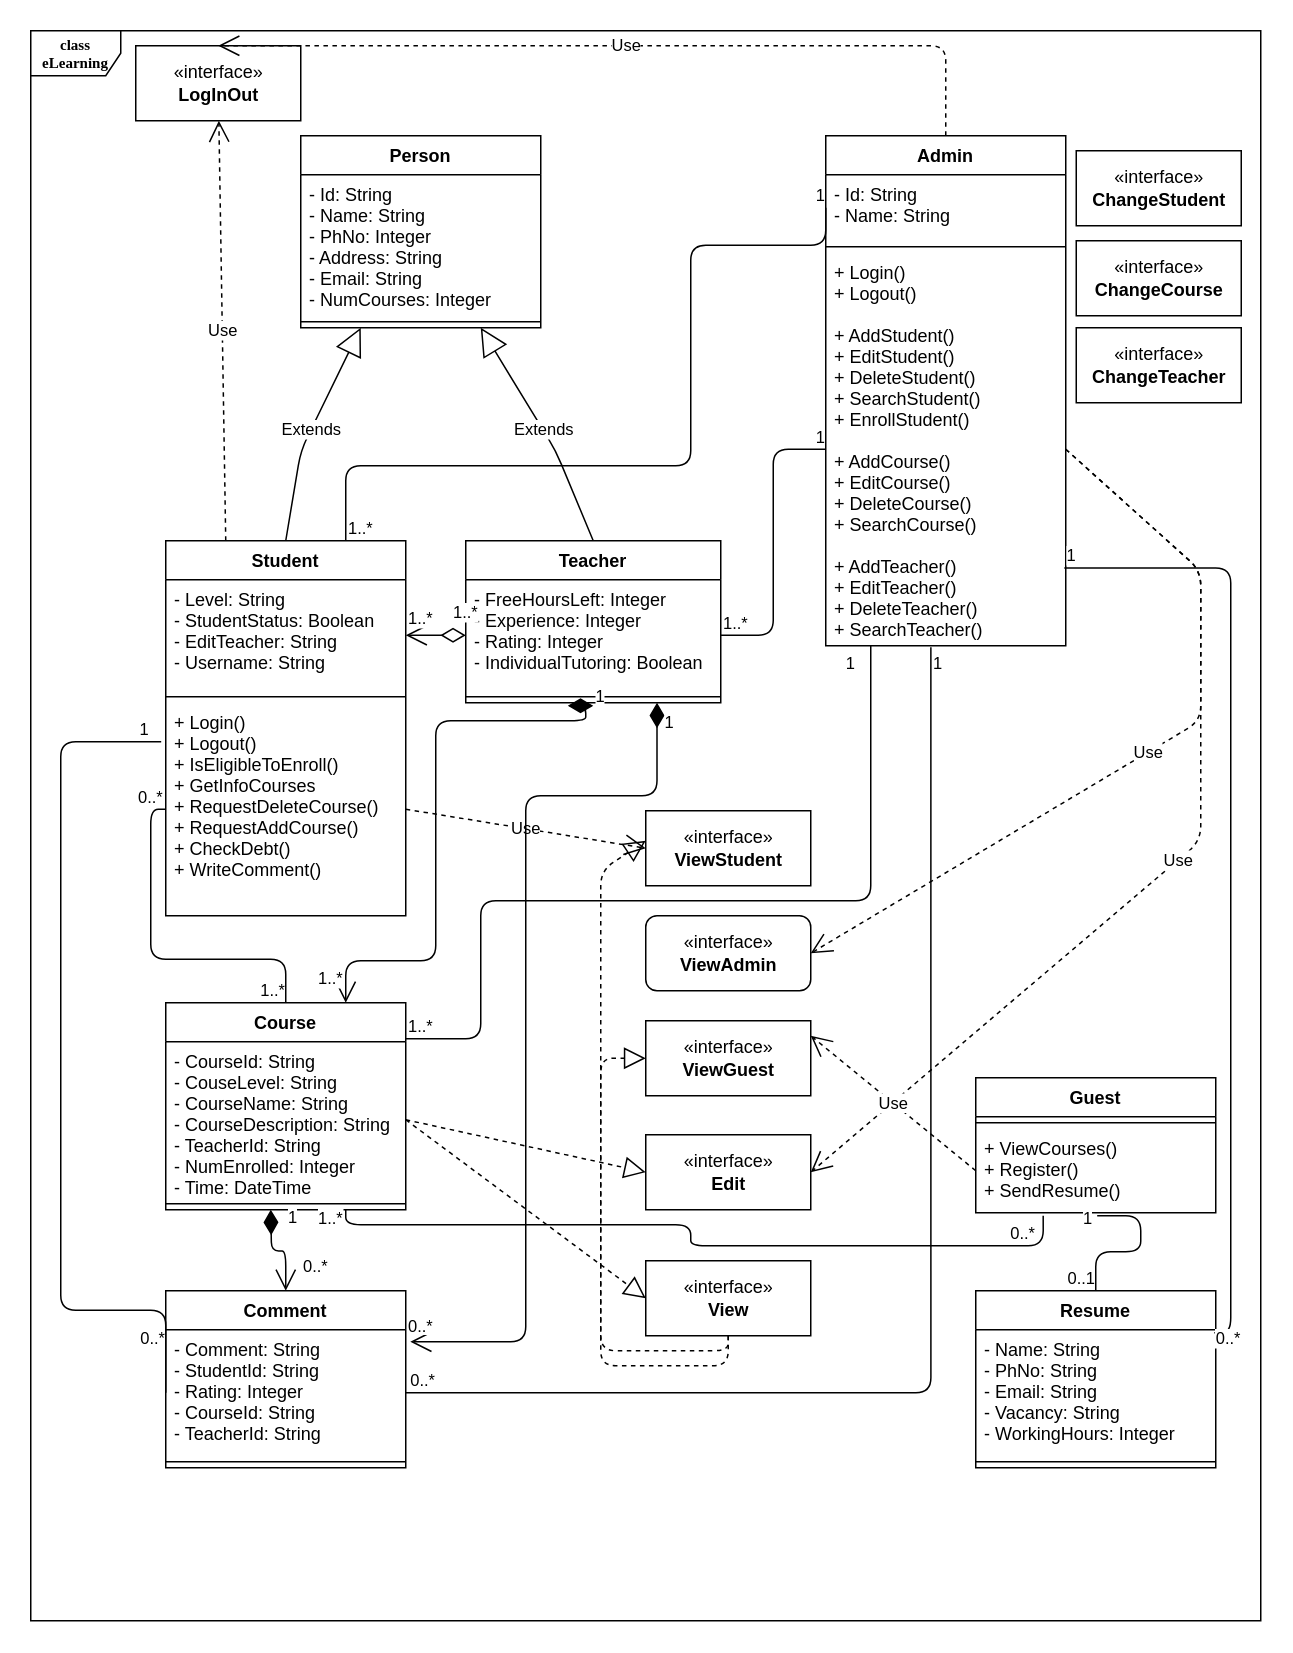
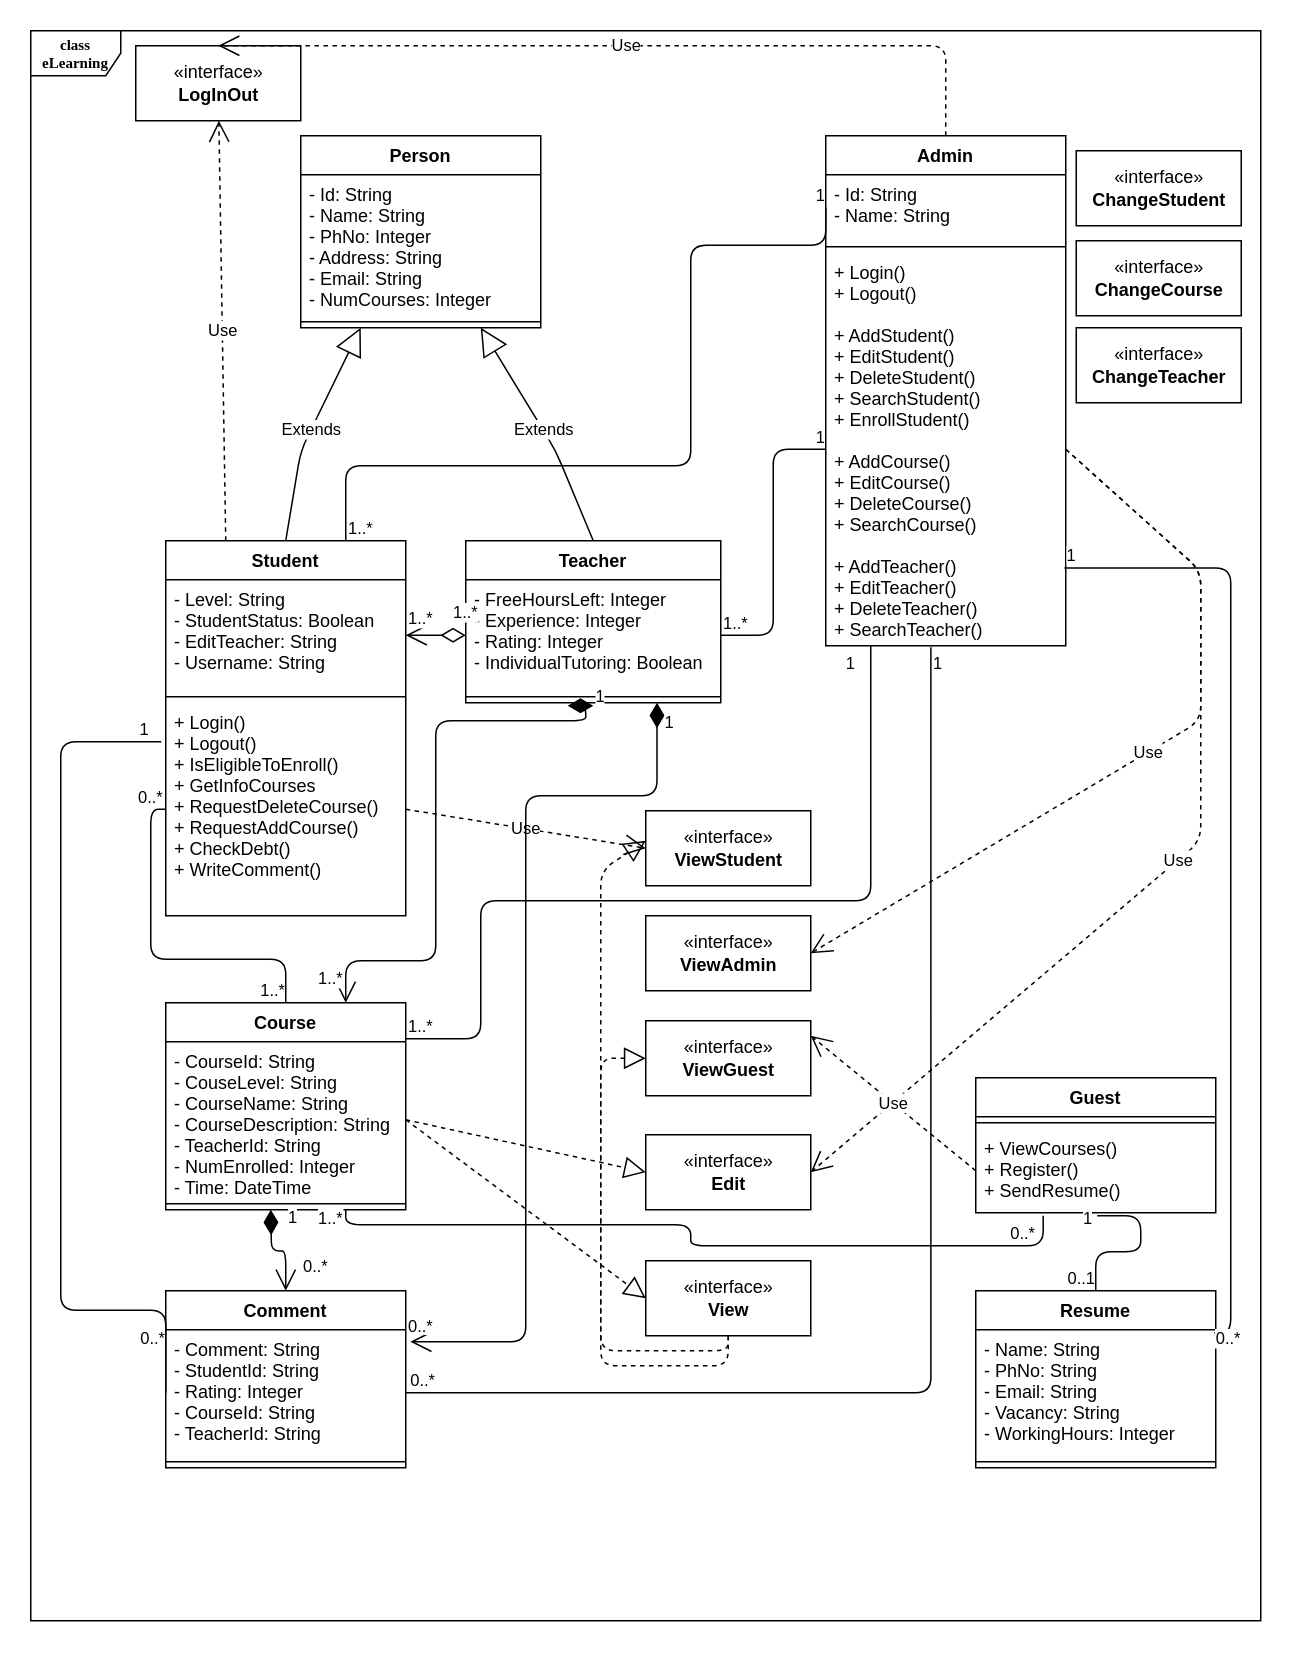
node "«interface» ViewAdmin": shape rounded rectangle -> rectangle
